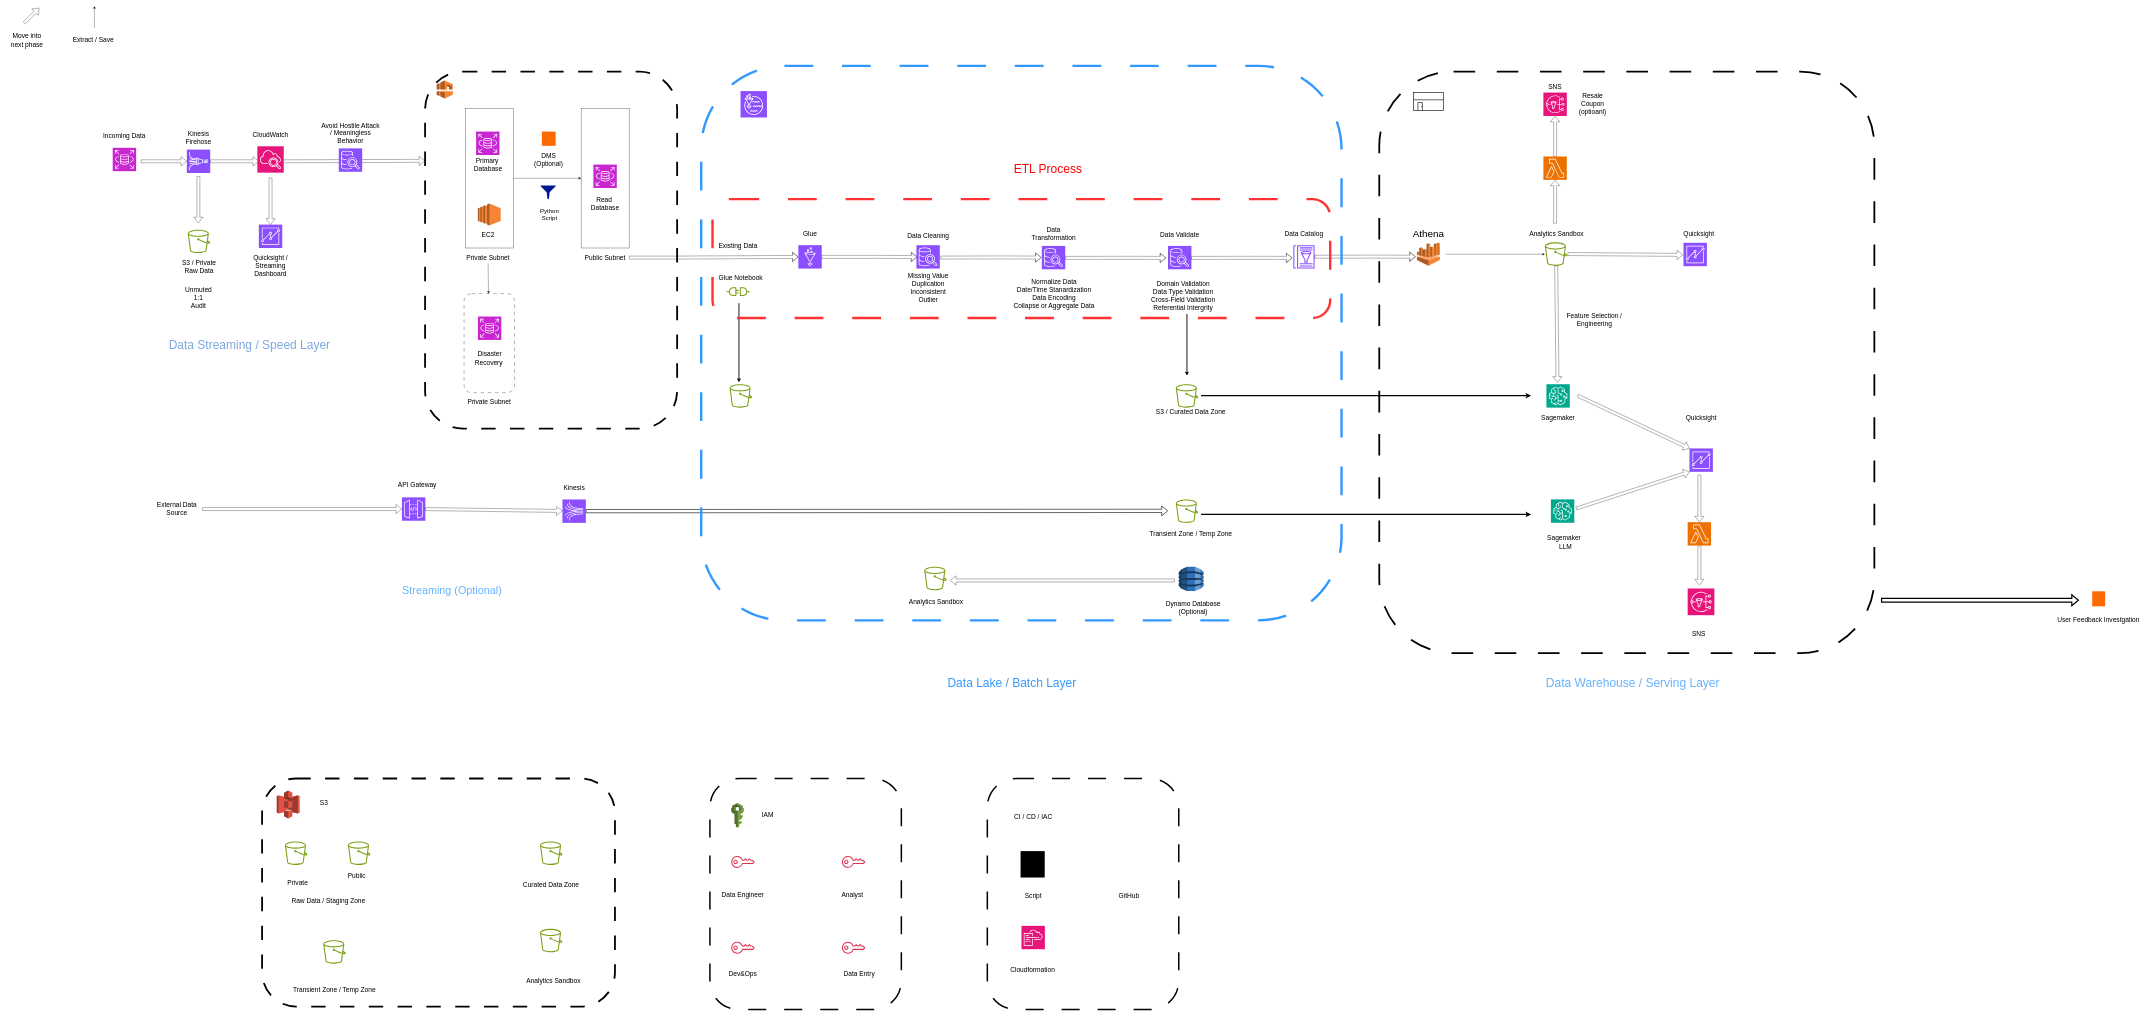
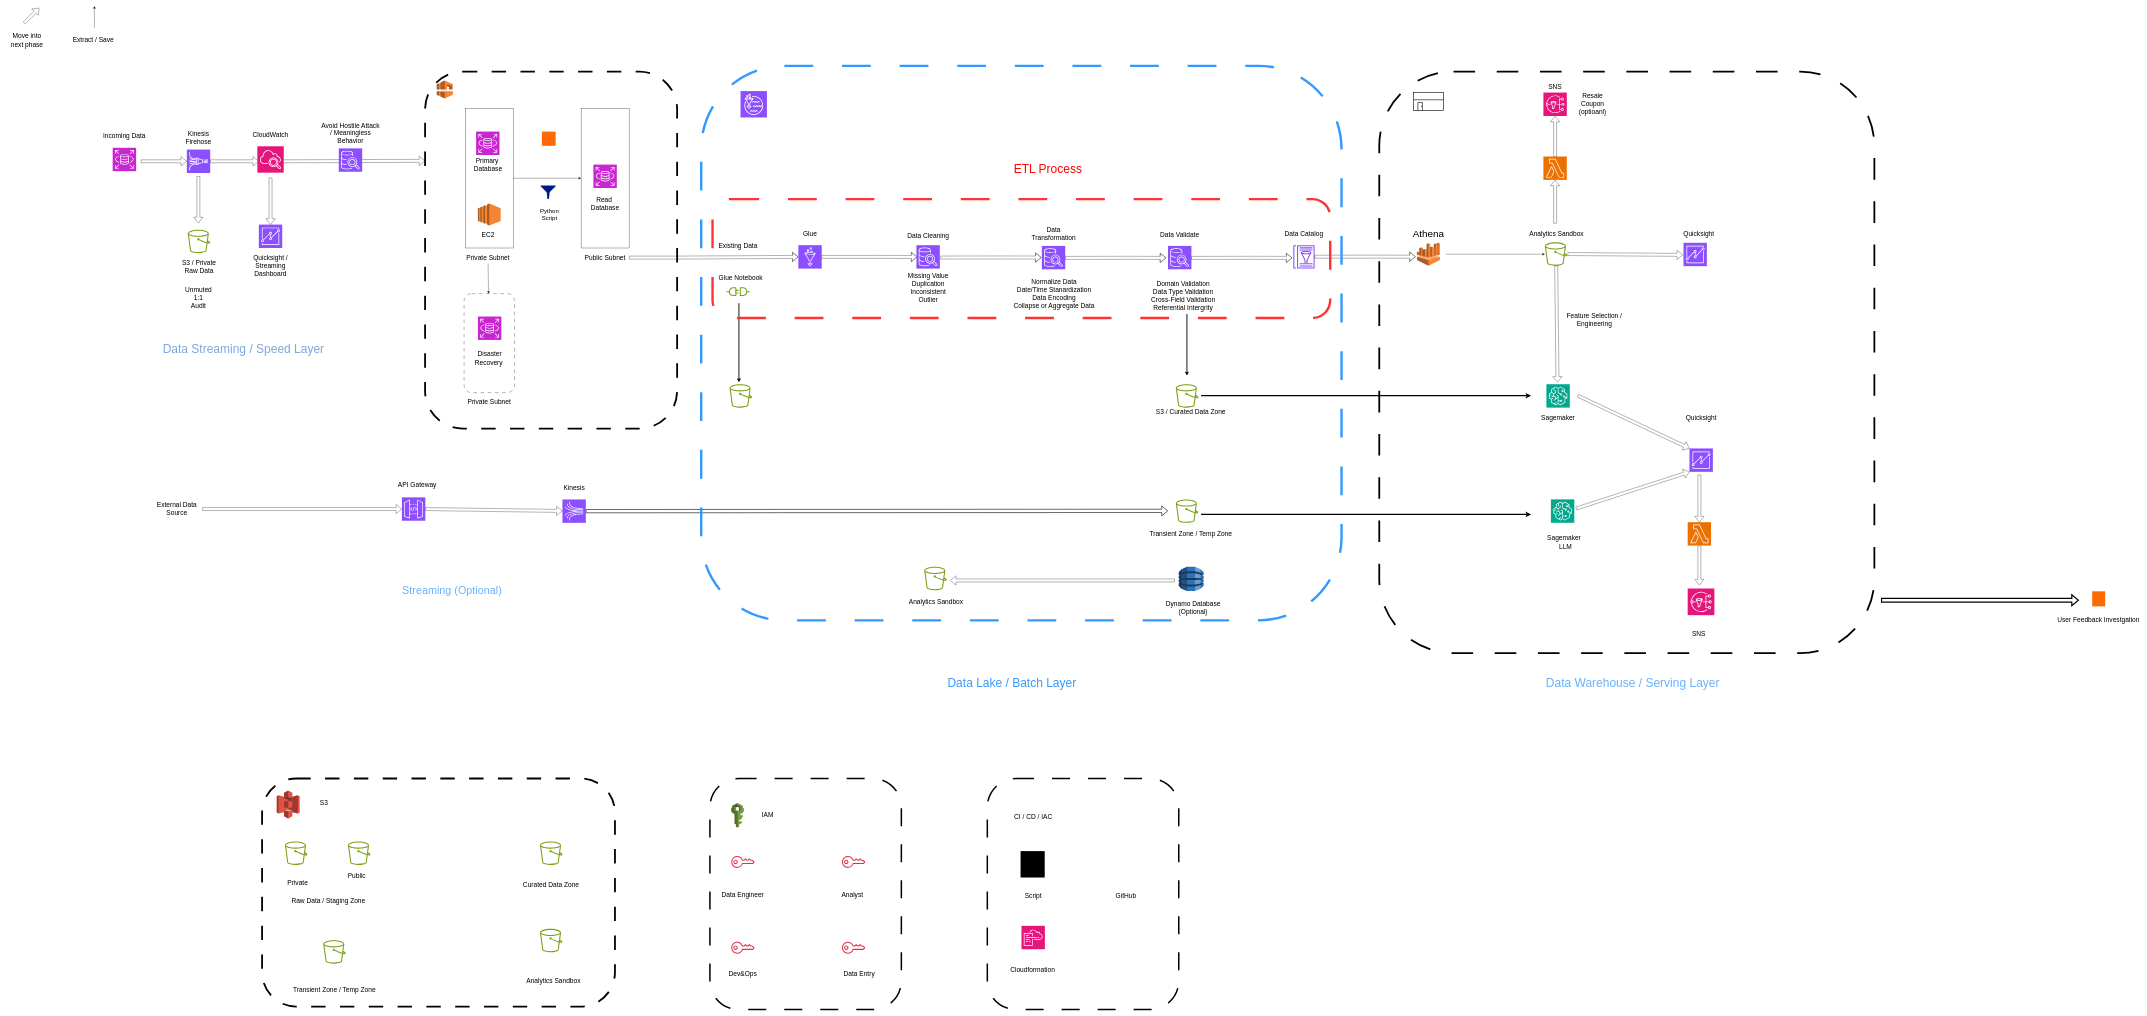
node "DMS (Optional)": removed
node "Data Streaming / Speed Layer": moved (249, 345) -> (243, 349)
node "GitHub": moved (1129, 896) -> (1126, 896)
